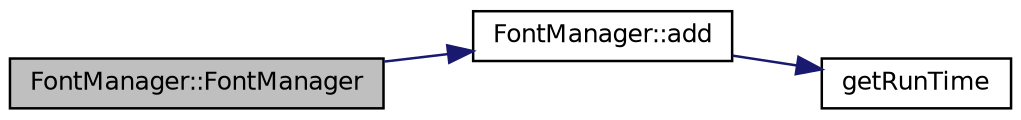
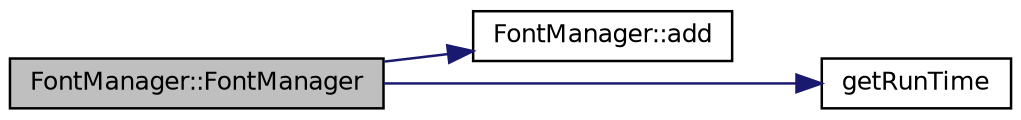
edge "FontManager::add" -> "getRunTime": now "FontManager::FontManager" -> "getRunTime"
